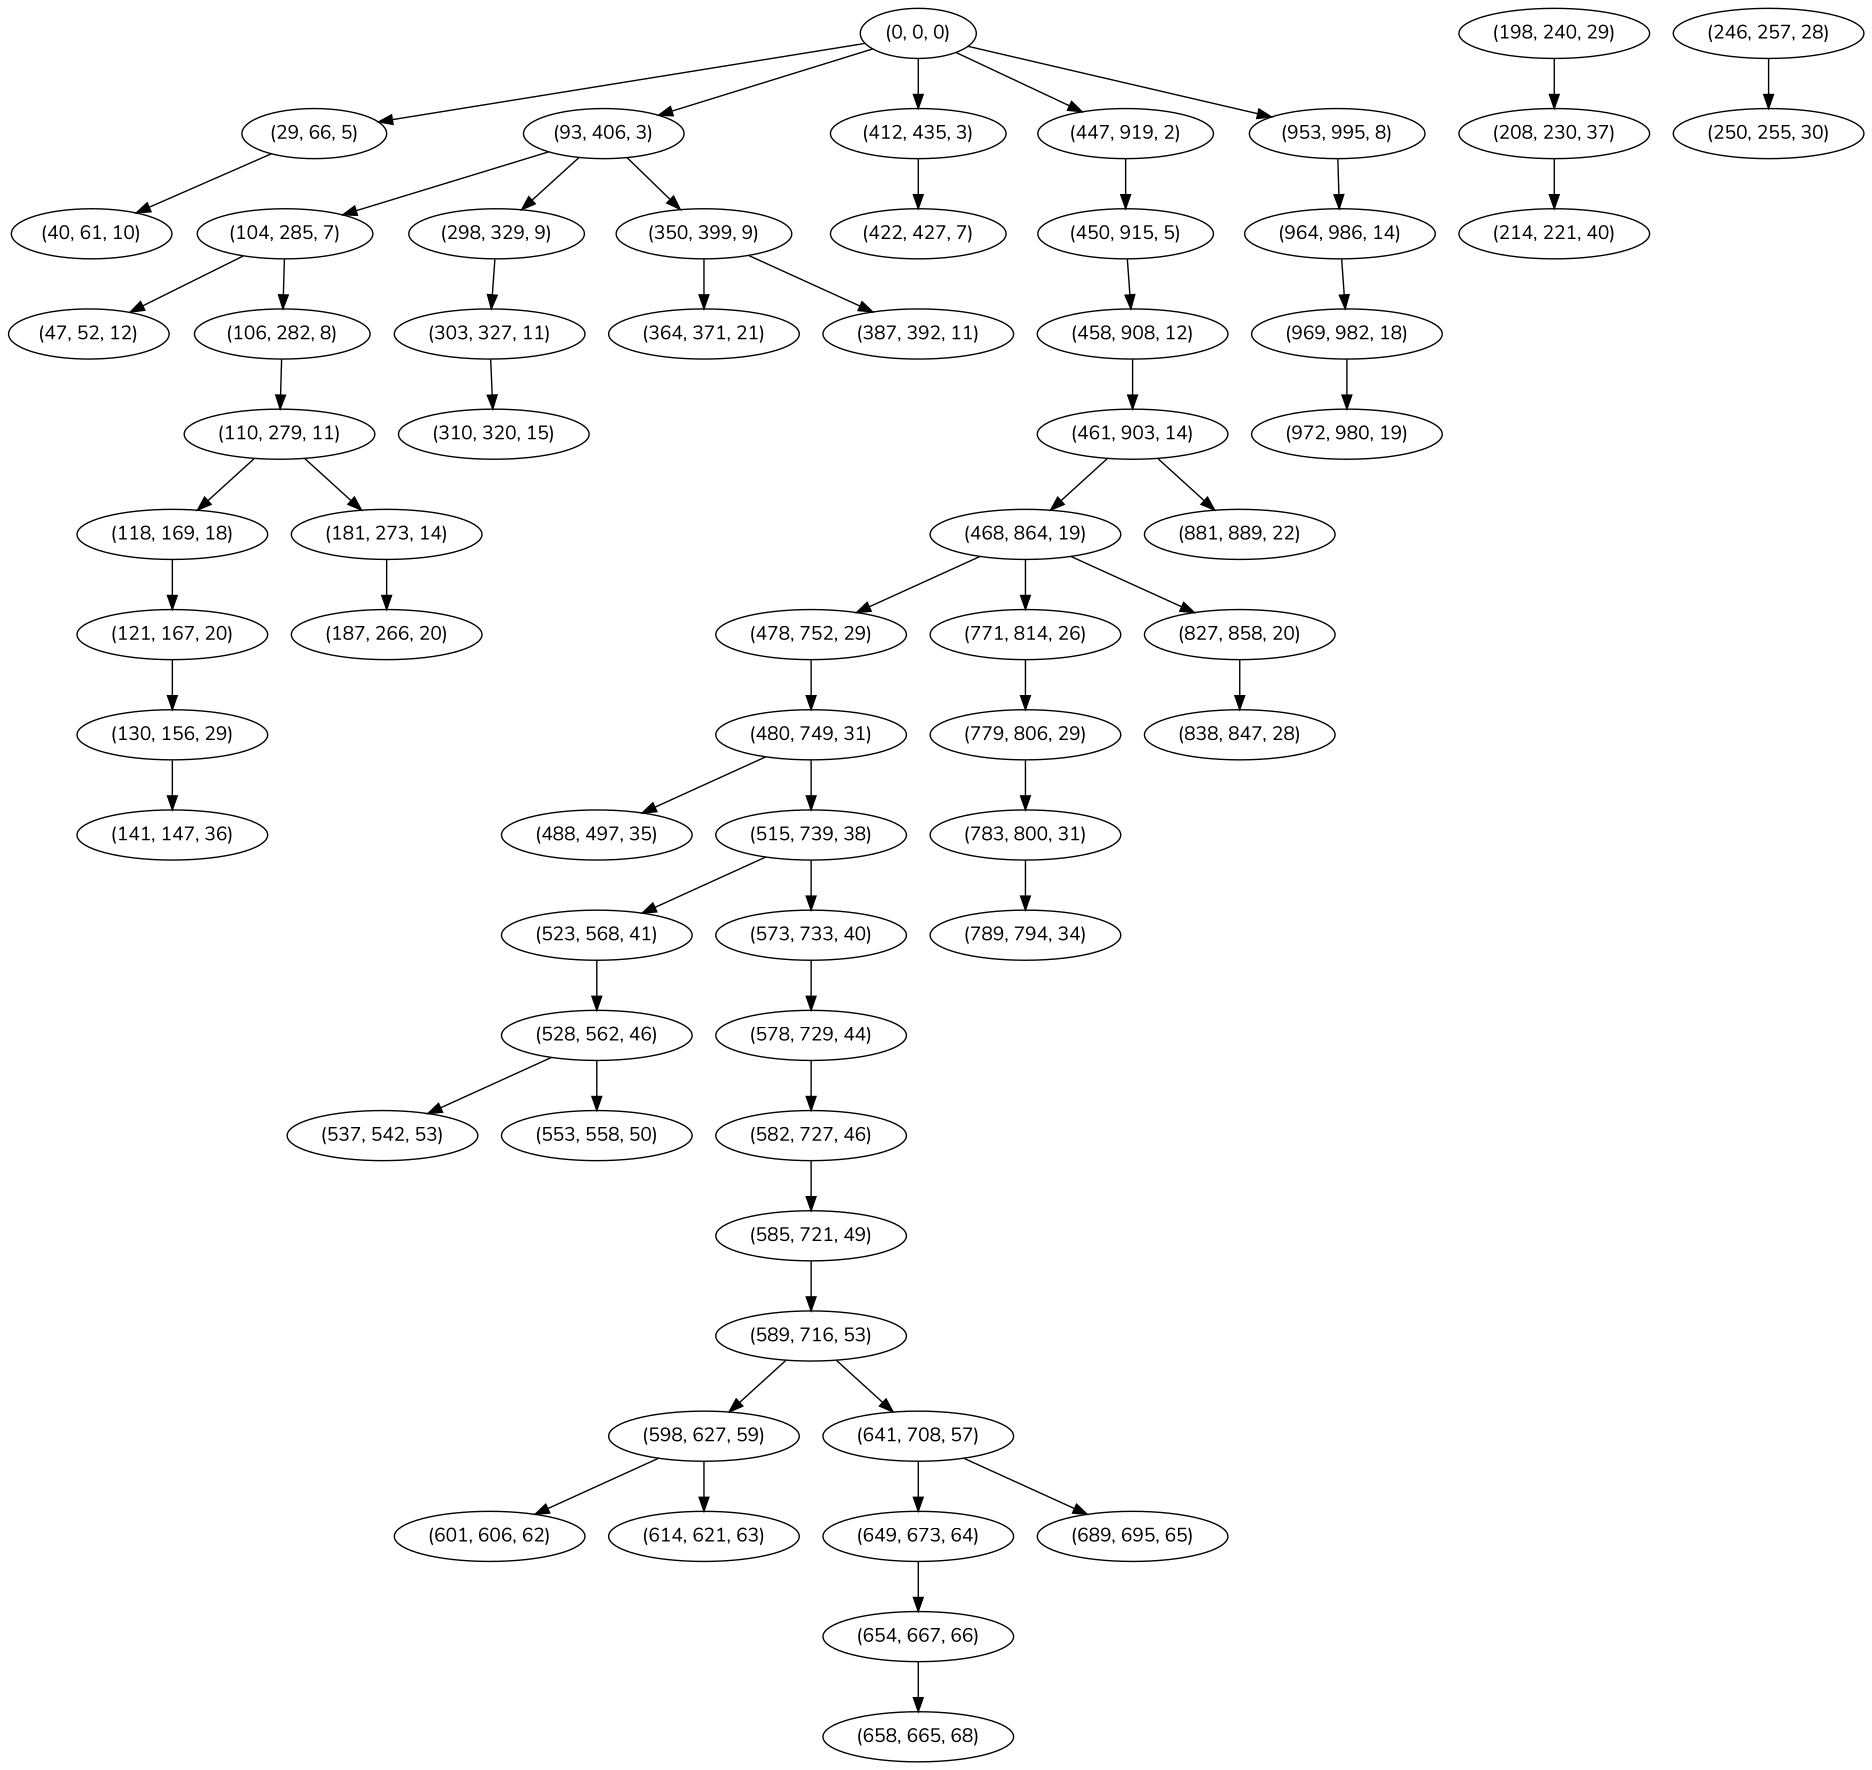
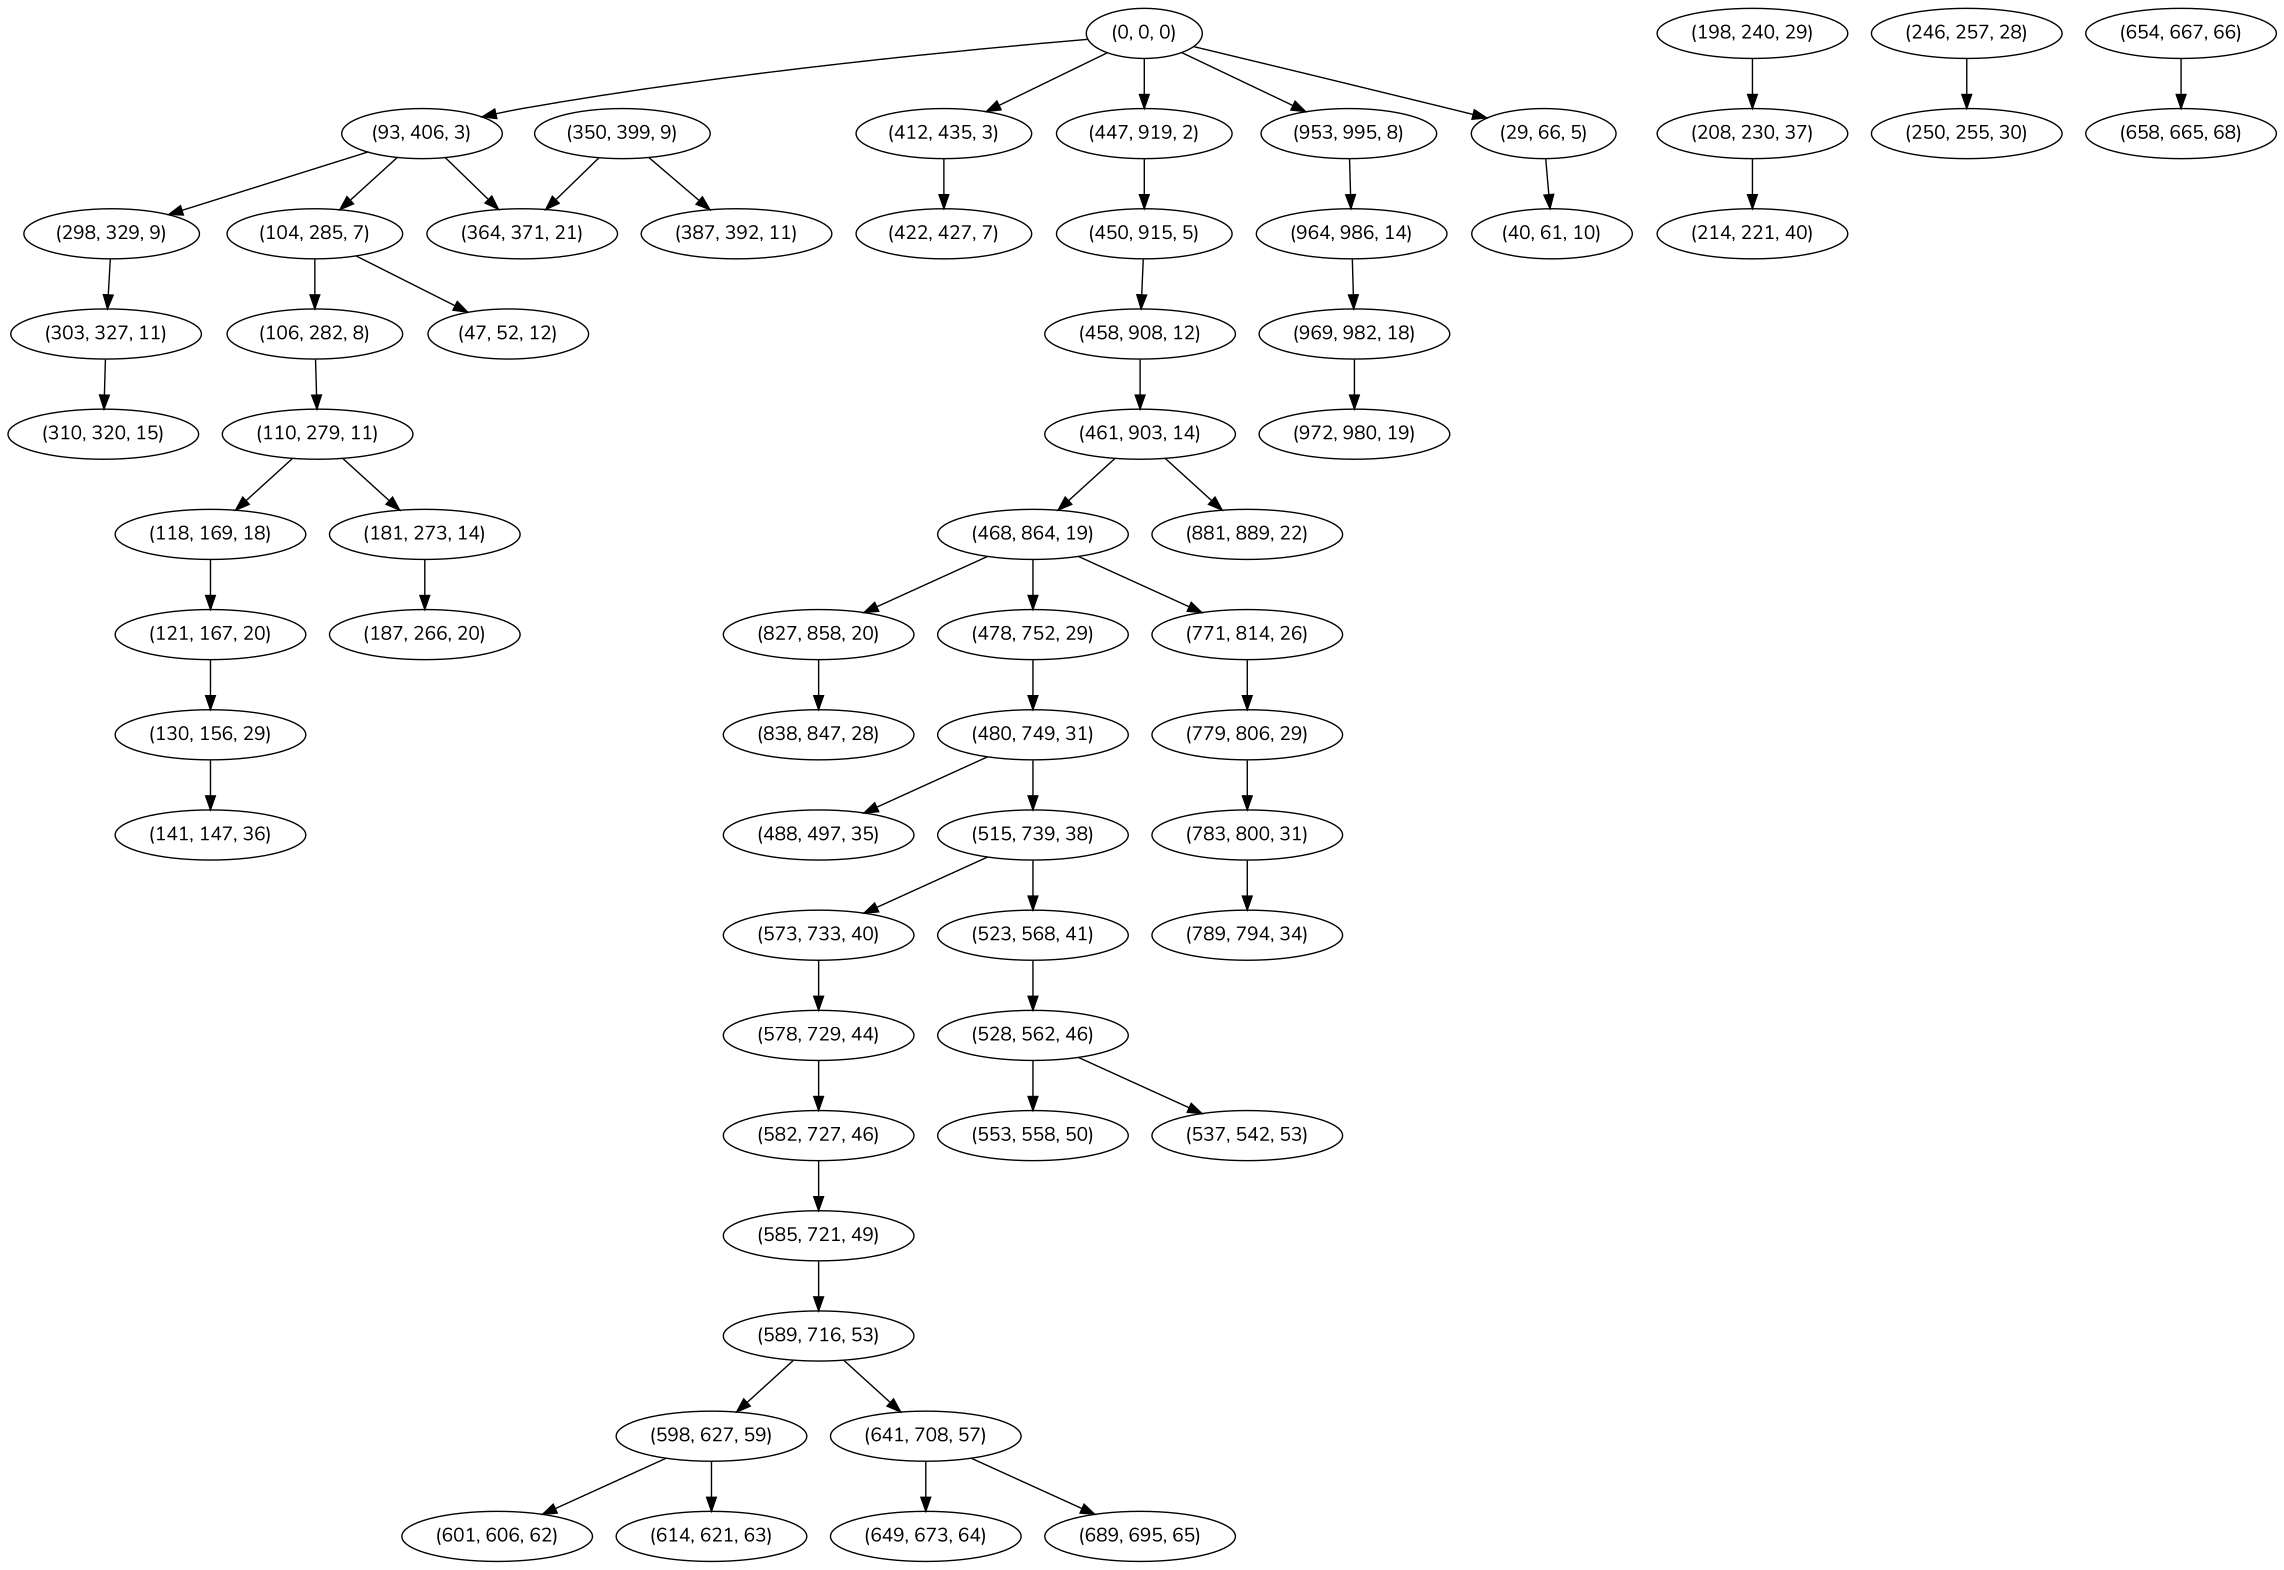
edge "(93, 406, 3)" -> "(350, 399, 9)": now "(93, 406, 3)" -> "(364, 371, 21)"
edge "(649, 673, 64)" -> "(654, 667, 66)": removed
